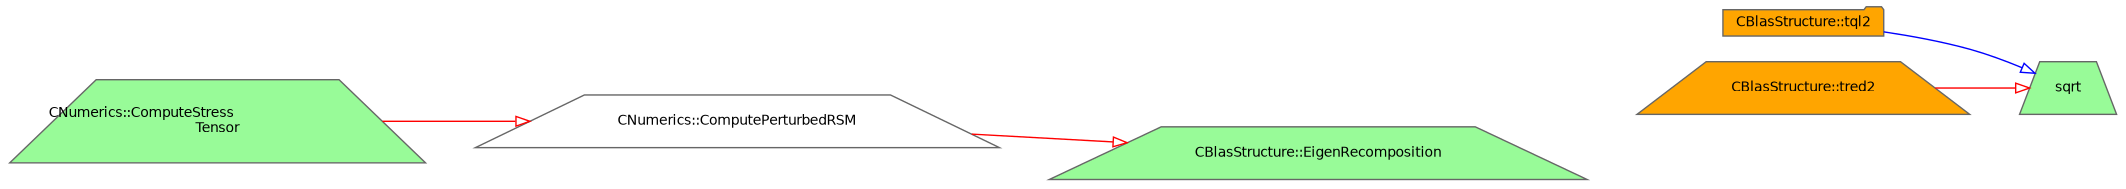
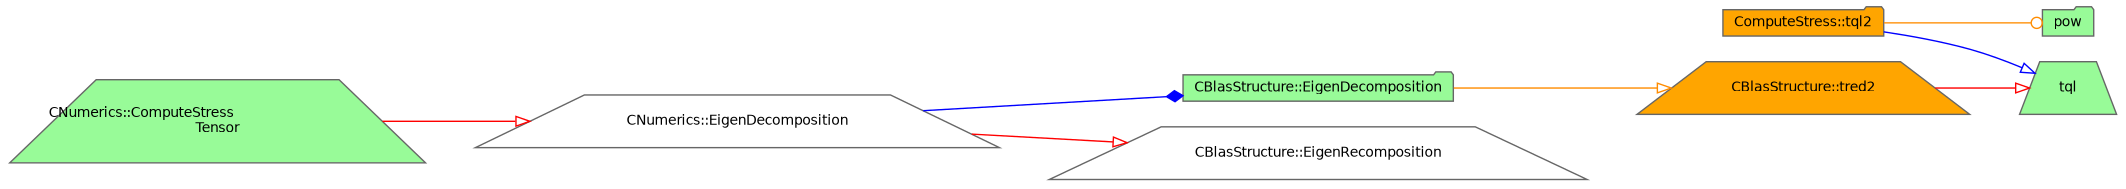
node "CBlasStructure::tql2": label "CBlasStructure::tql2" -> "ComputeStress::tql2"
node "pow": added
node "CBlasStructure::EigenDecomposition": added
node "sqrt": label "sqrt" -> "tql"
node "CNumerics::ComputePerturbedRSM": label "CNumerics::ComputePerturbedRSM" -> "CNumerics::EigenDecomposition"
node "CBlasStructure::EigenRecomposition": fillcolor palegreen -> white
